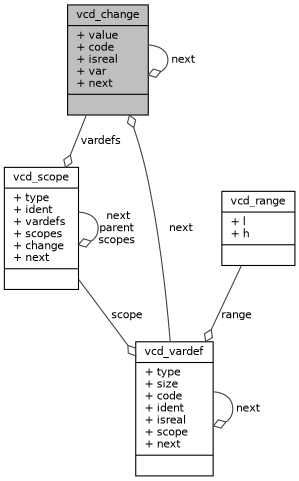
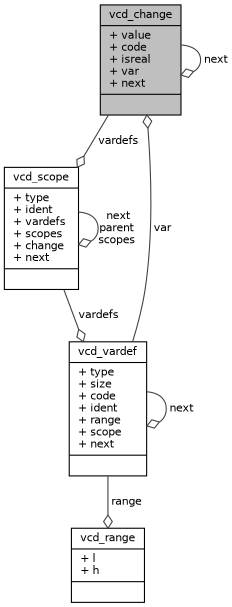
edge "vcd_vardef" -> "vcd_change": label " next" -> " var"
edge "vcd_range" -> "vcd_vardef": reversed
edge "vcd_scope" -> "vcd_vardef": label " scope" -> " vardefs"
node "vcd_vardef": text "+ isreal" -> "+ range"
